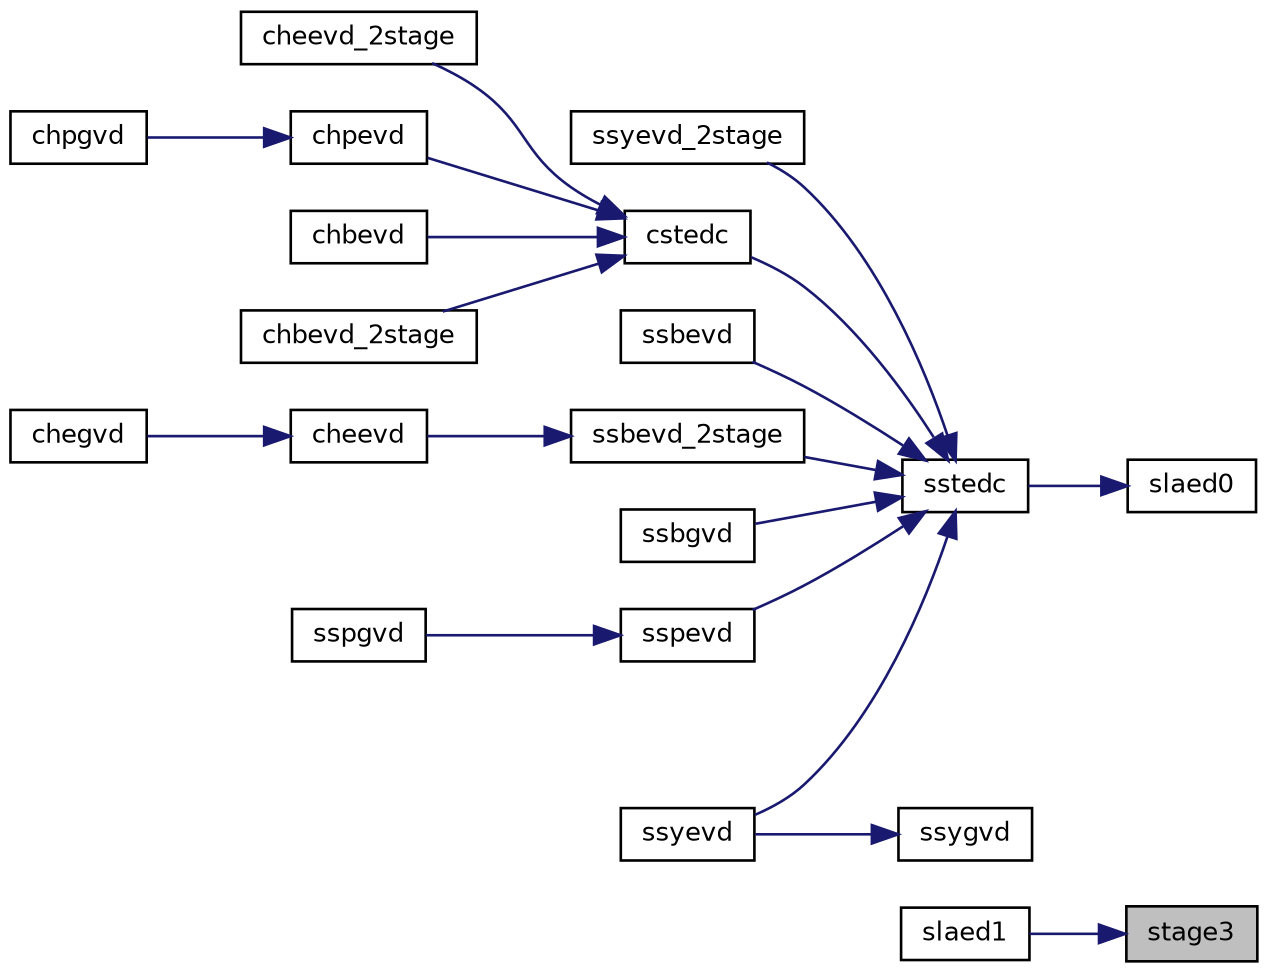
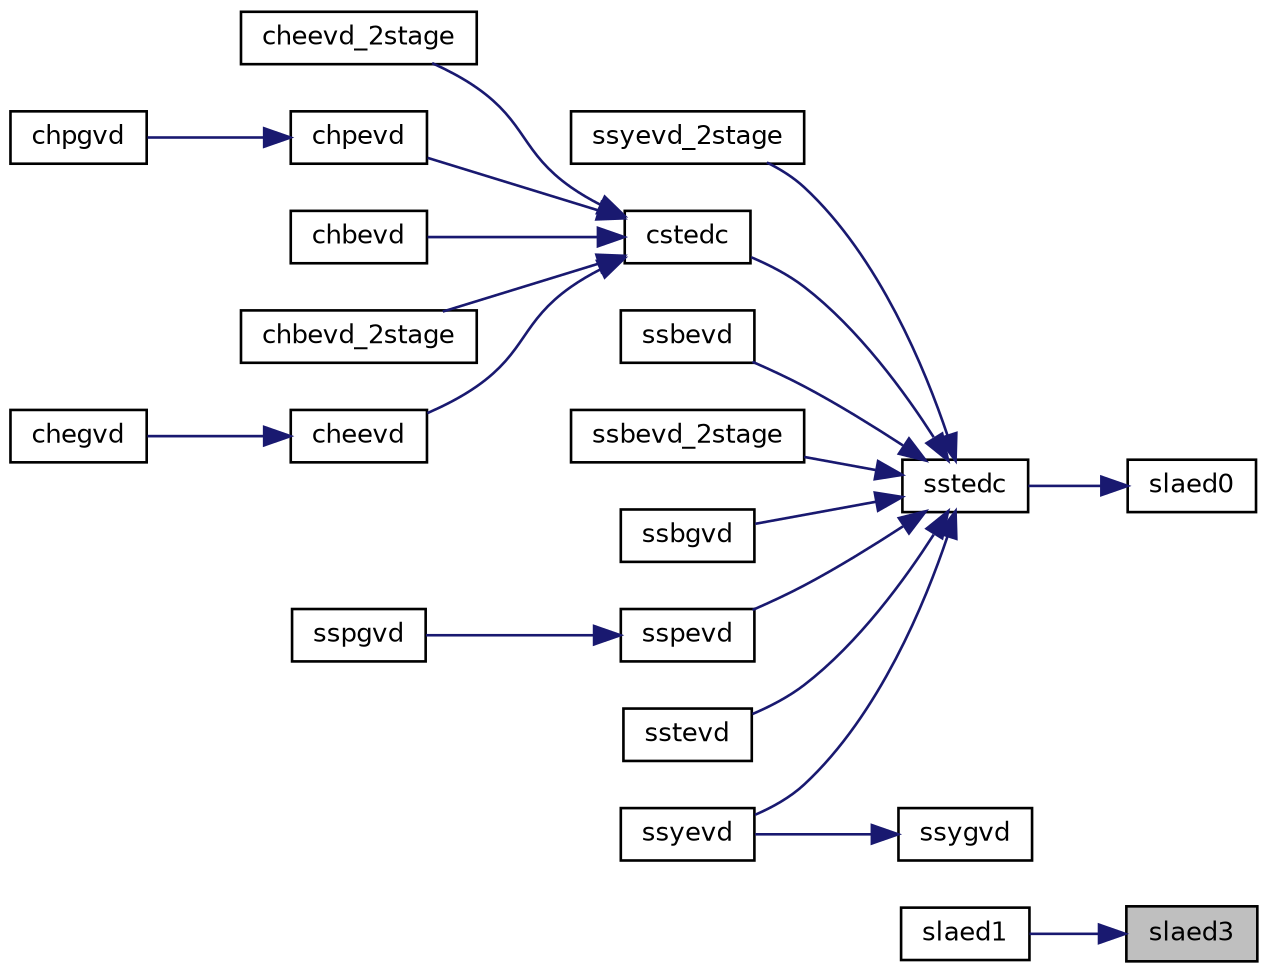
edge "cheevd" -> "ssbevd_2stage": now "cheevd" -> "cstedc"
node "sstevd": added
node "stage3": label "stage3" -> "slaed3"
